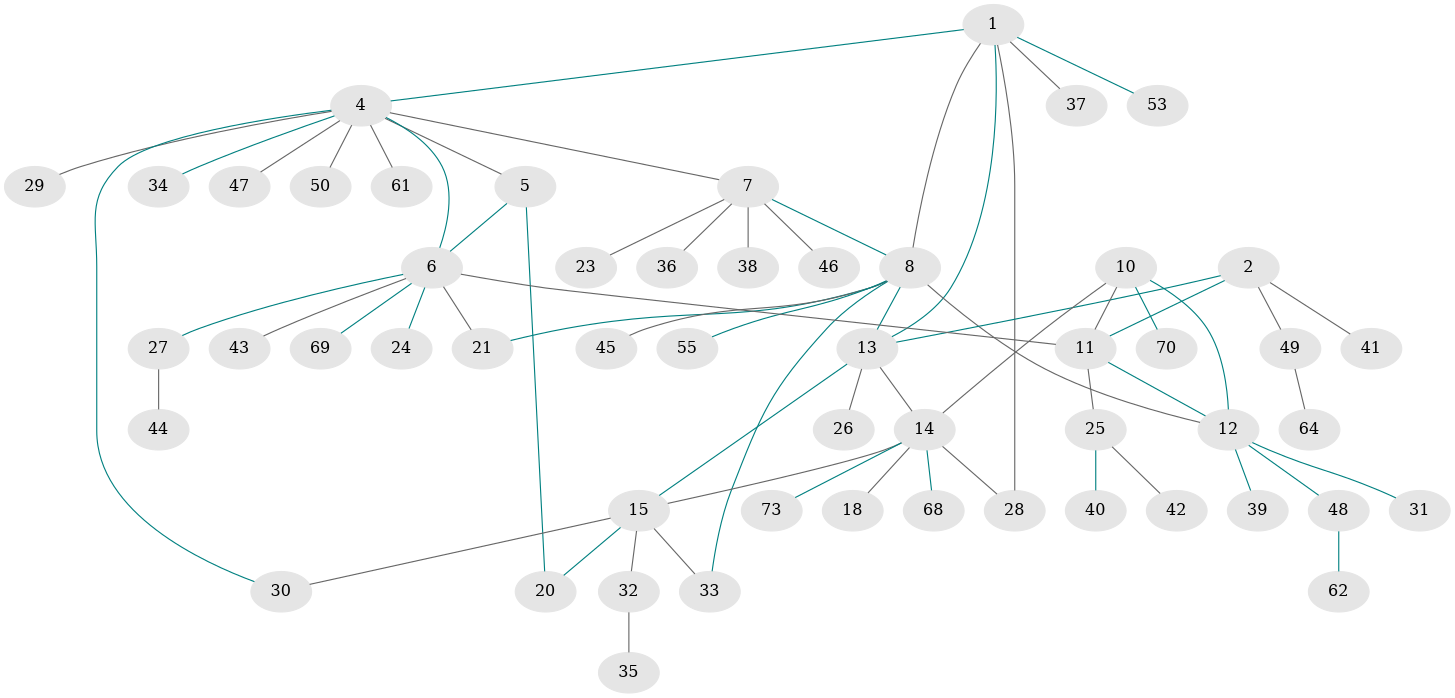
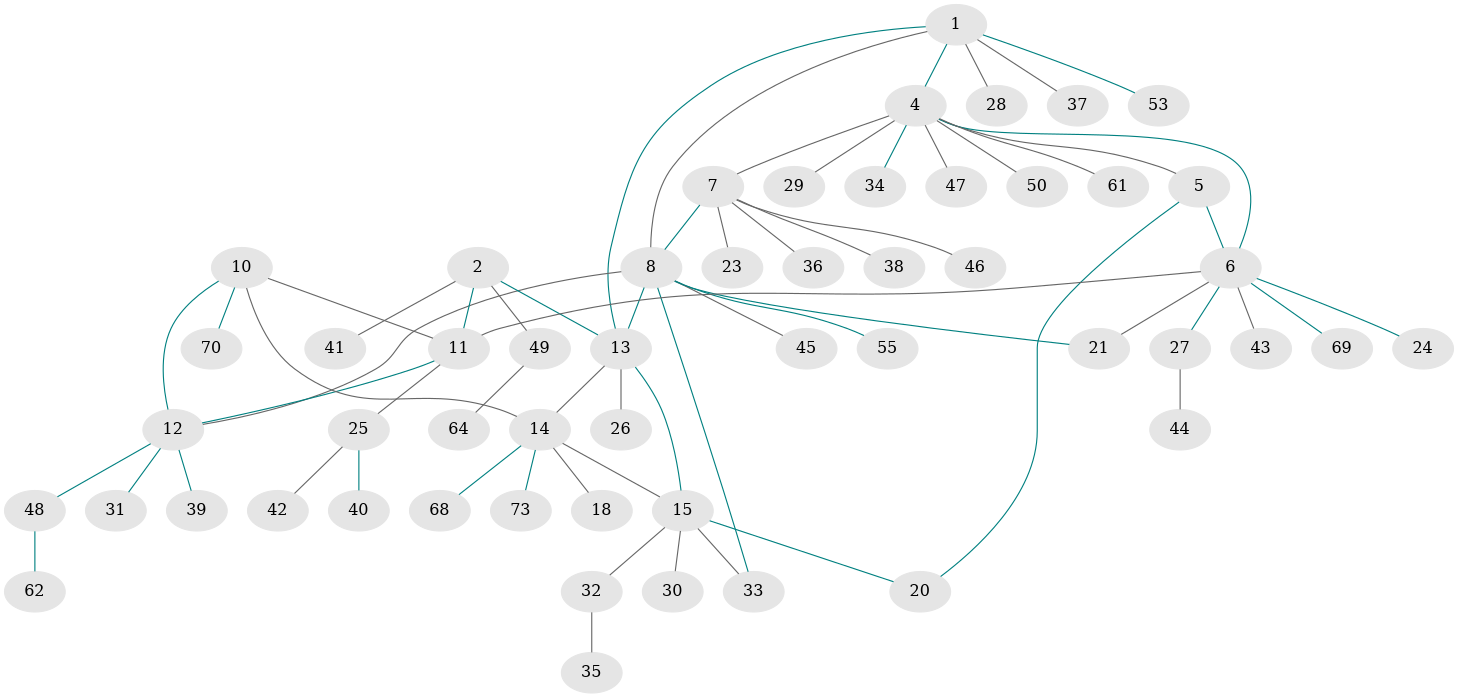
edge "4" -- "30": removed
edge "14" -- "28": removed
